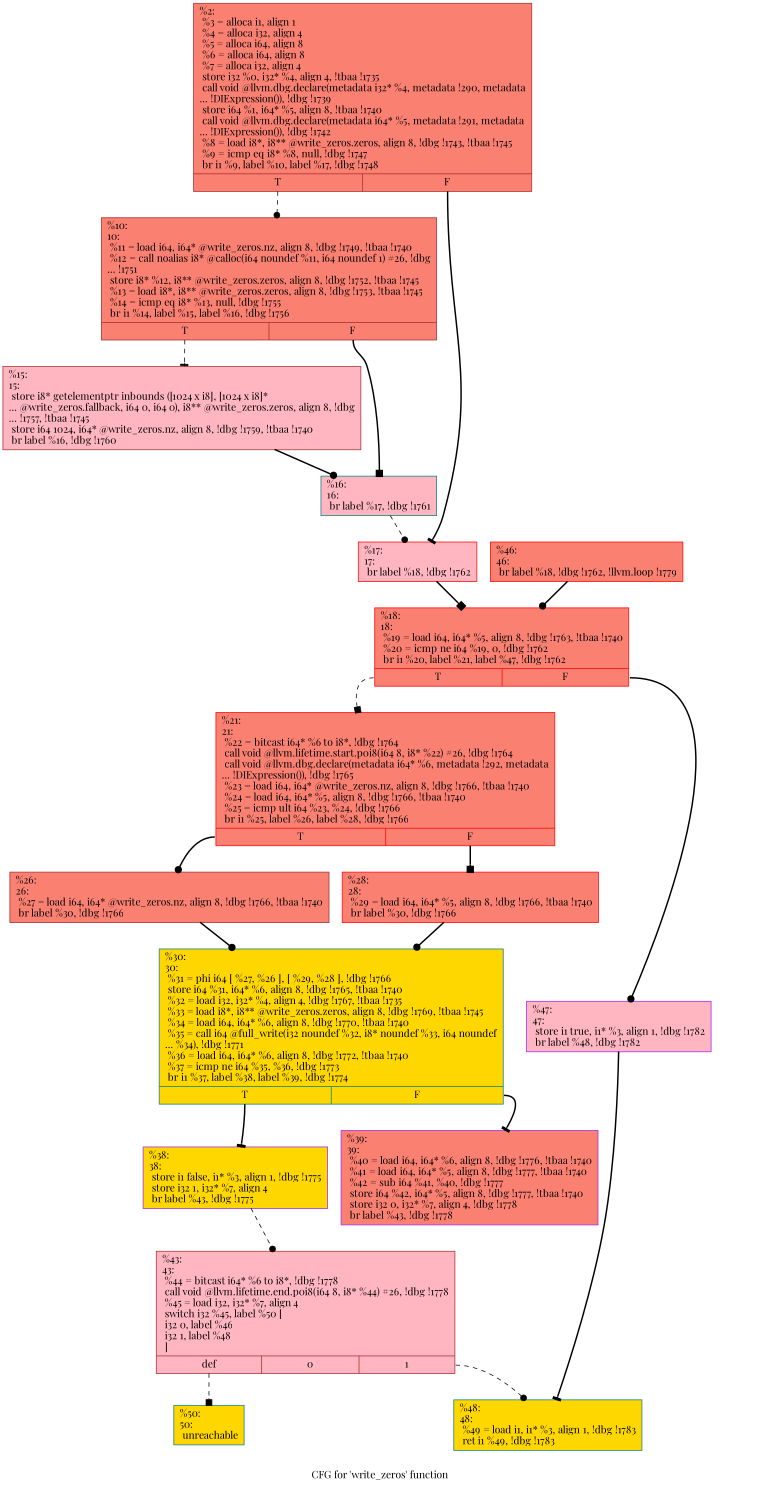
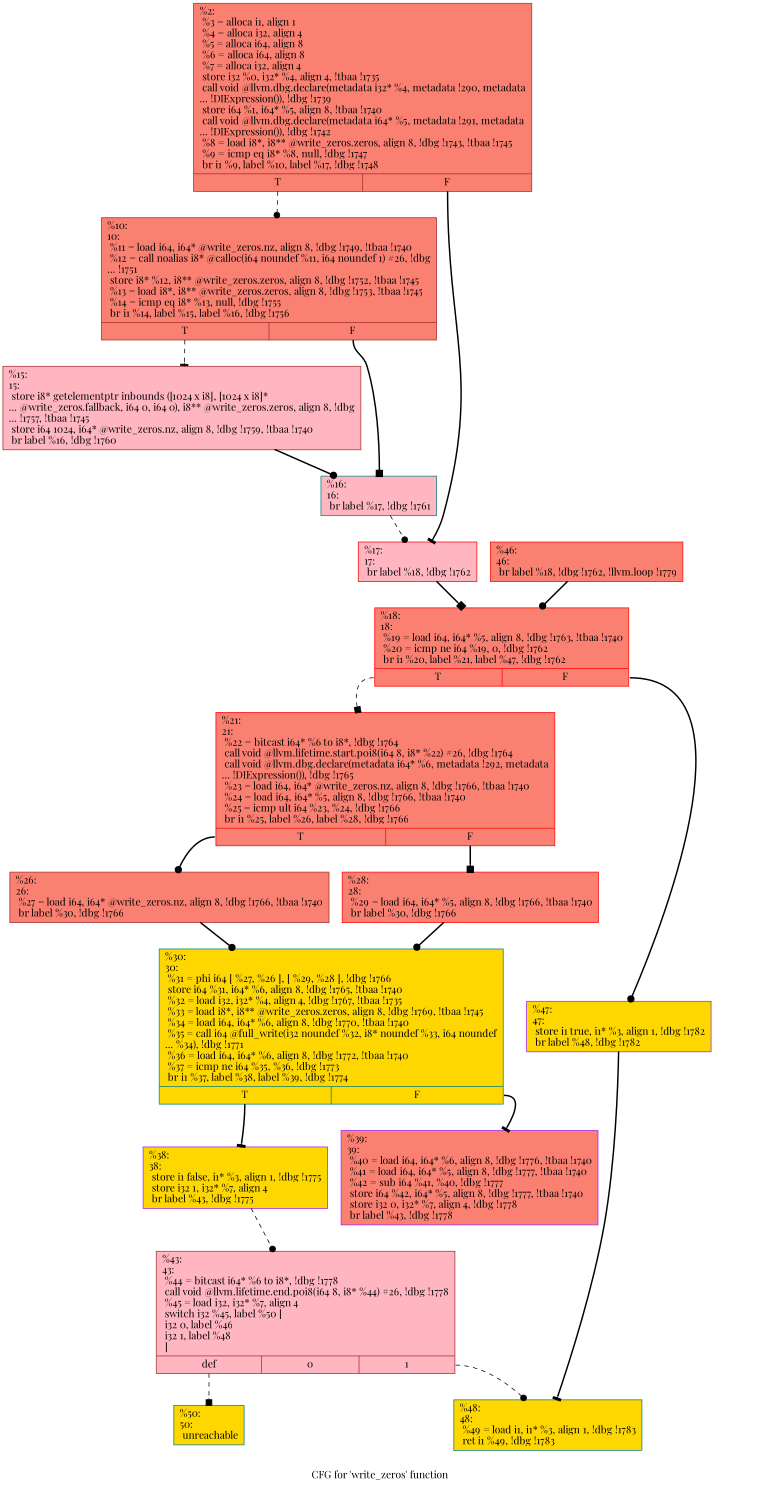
node "%47:": fillcolor lightpink -> gold
